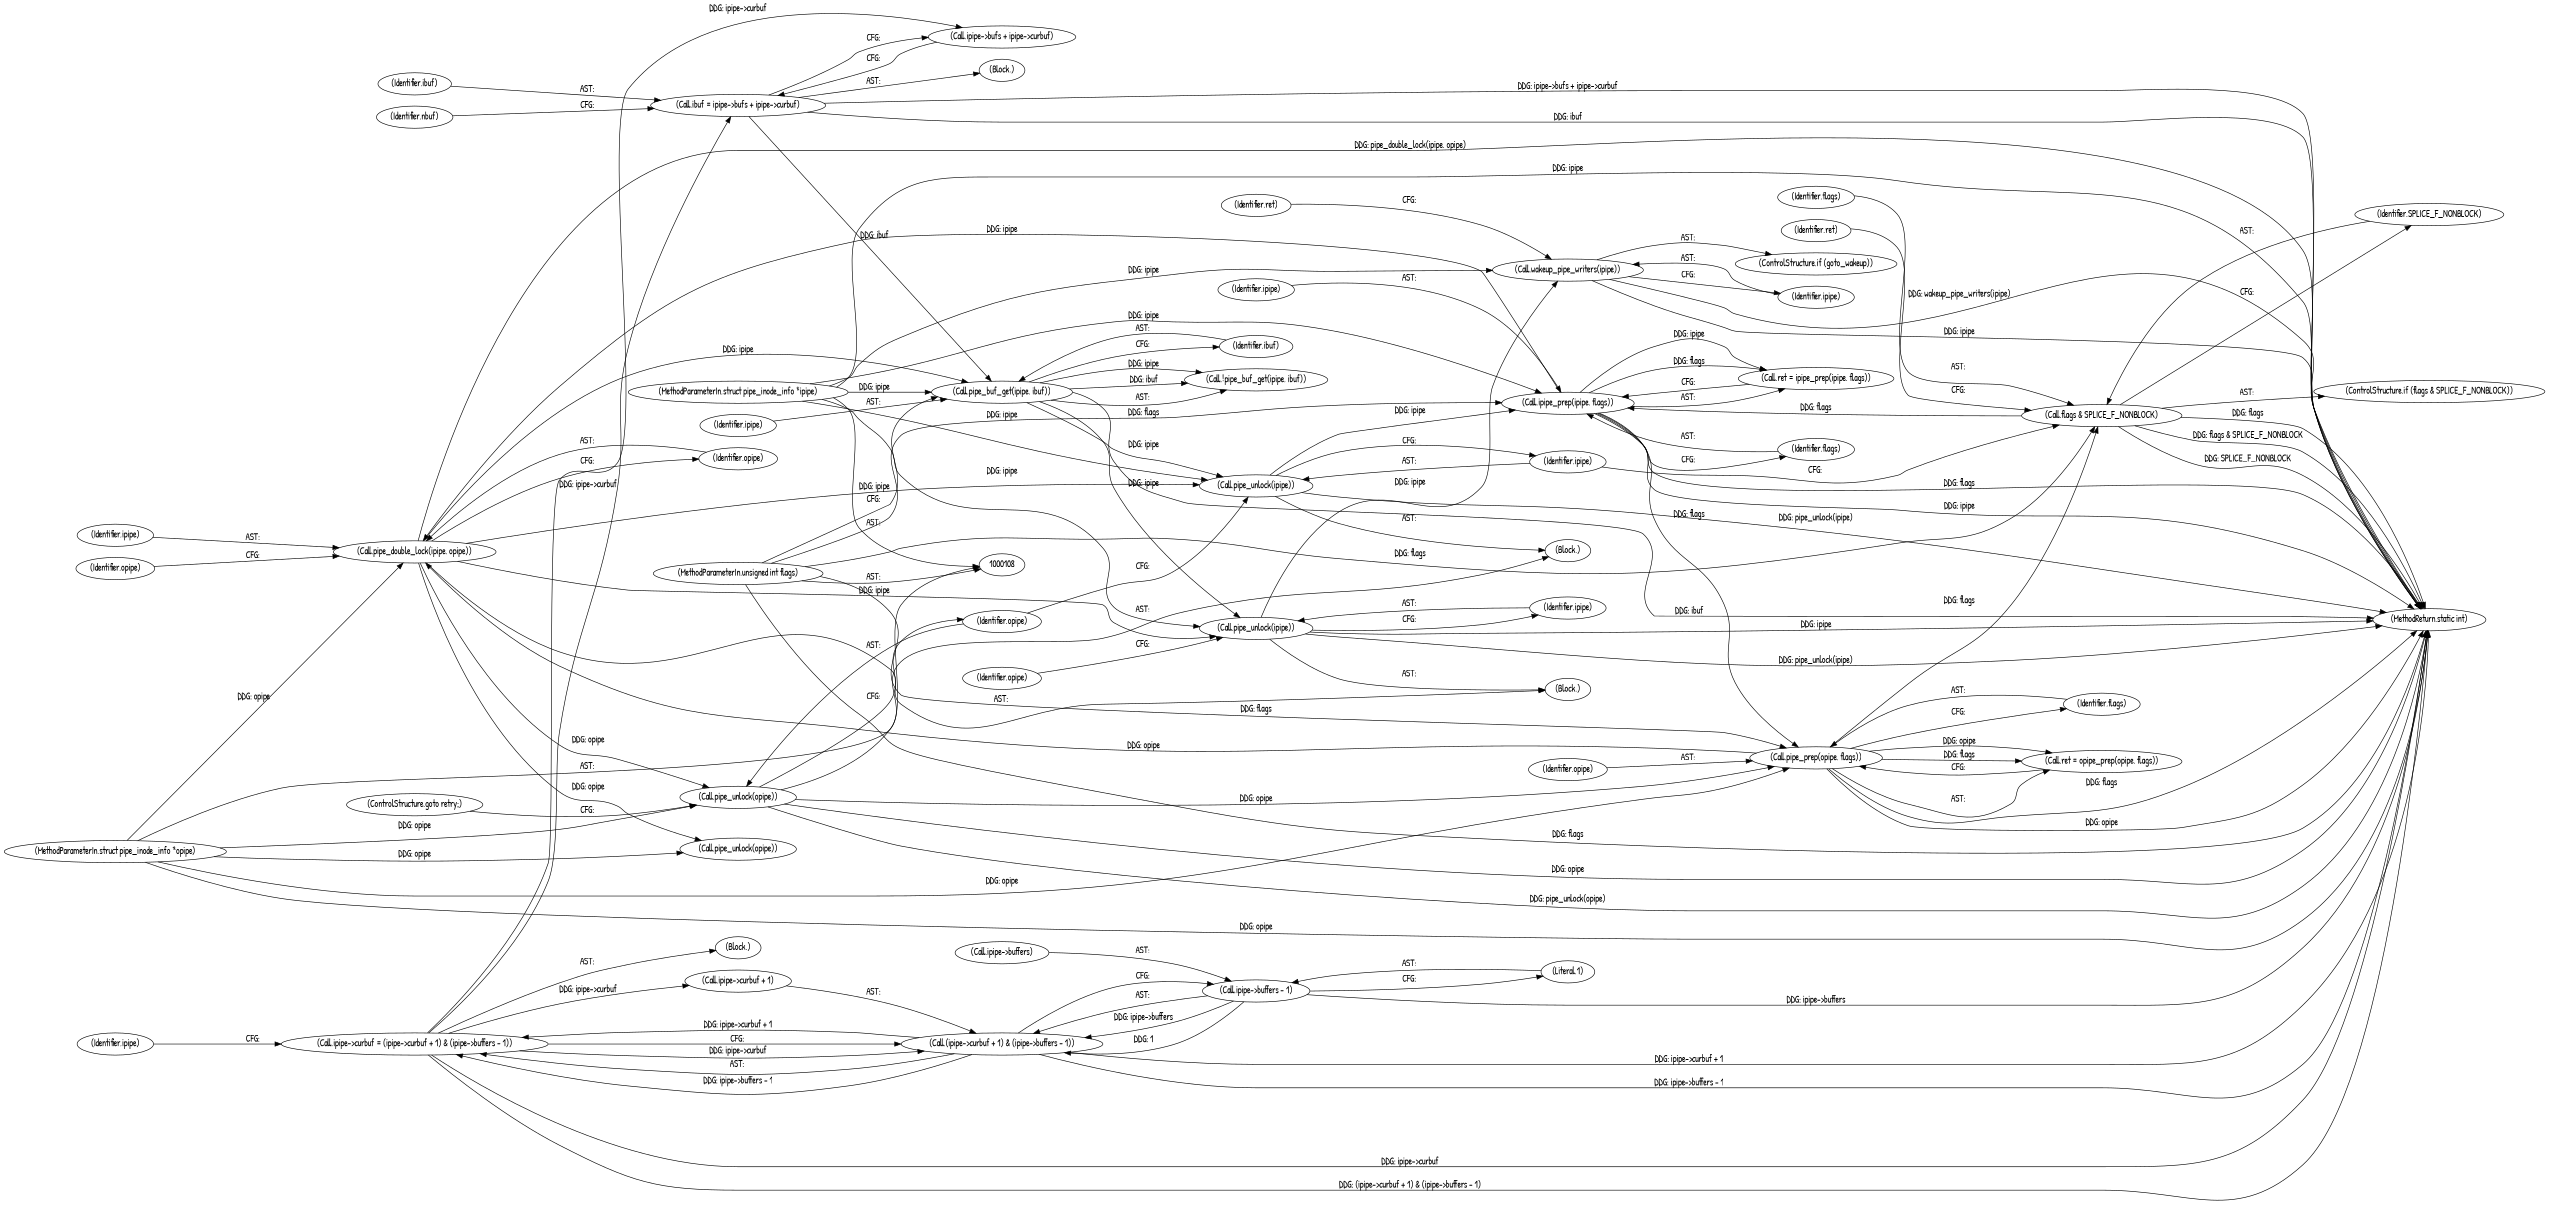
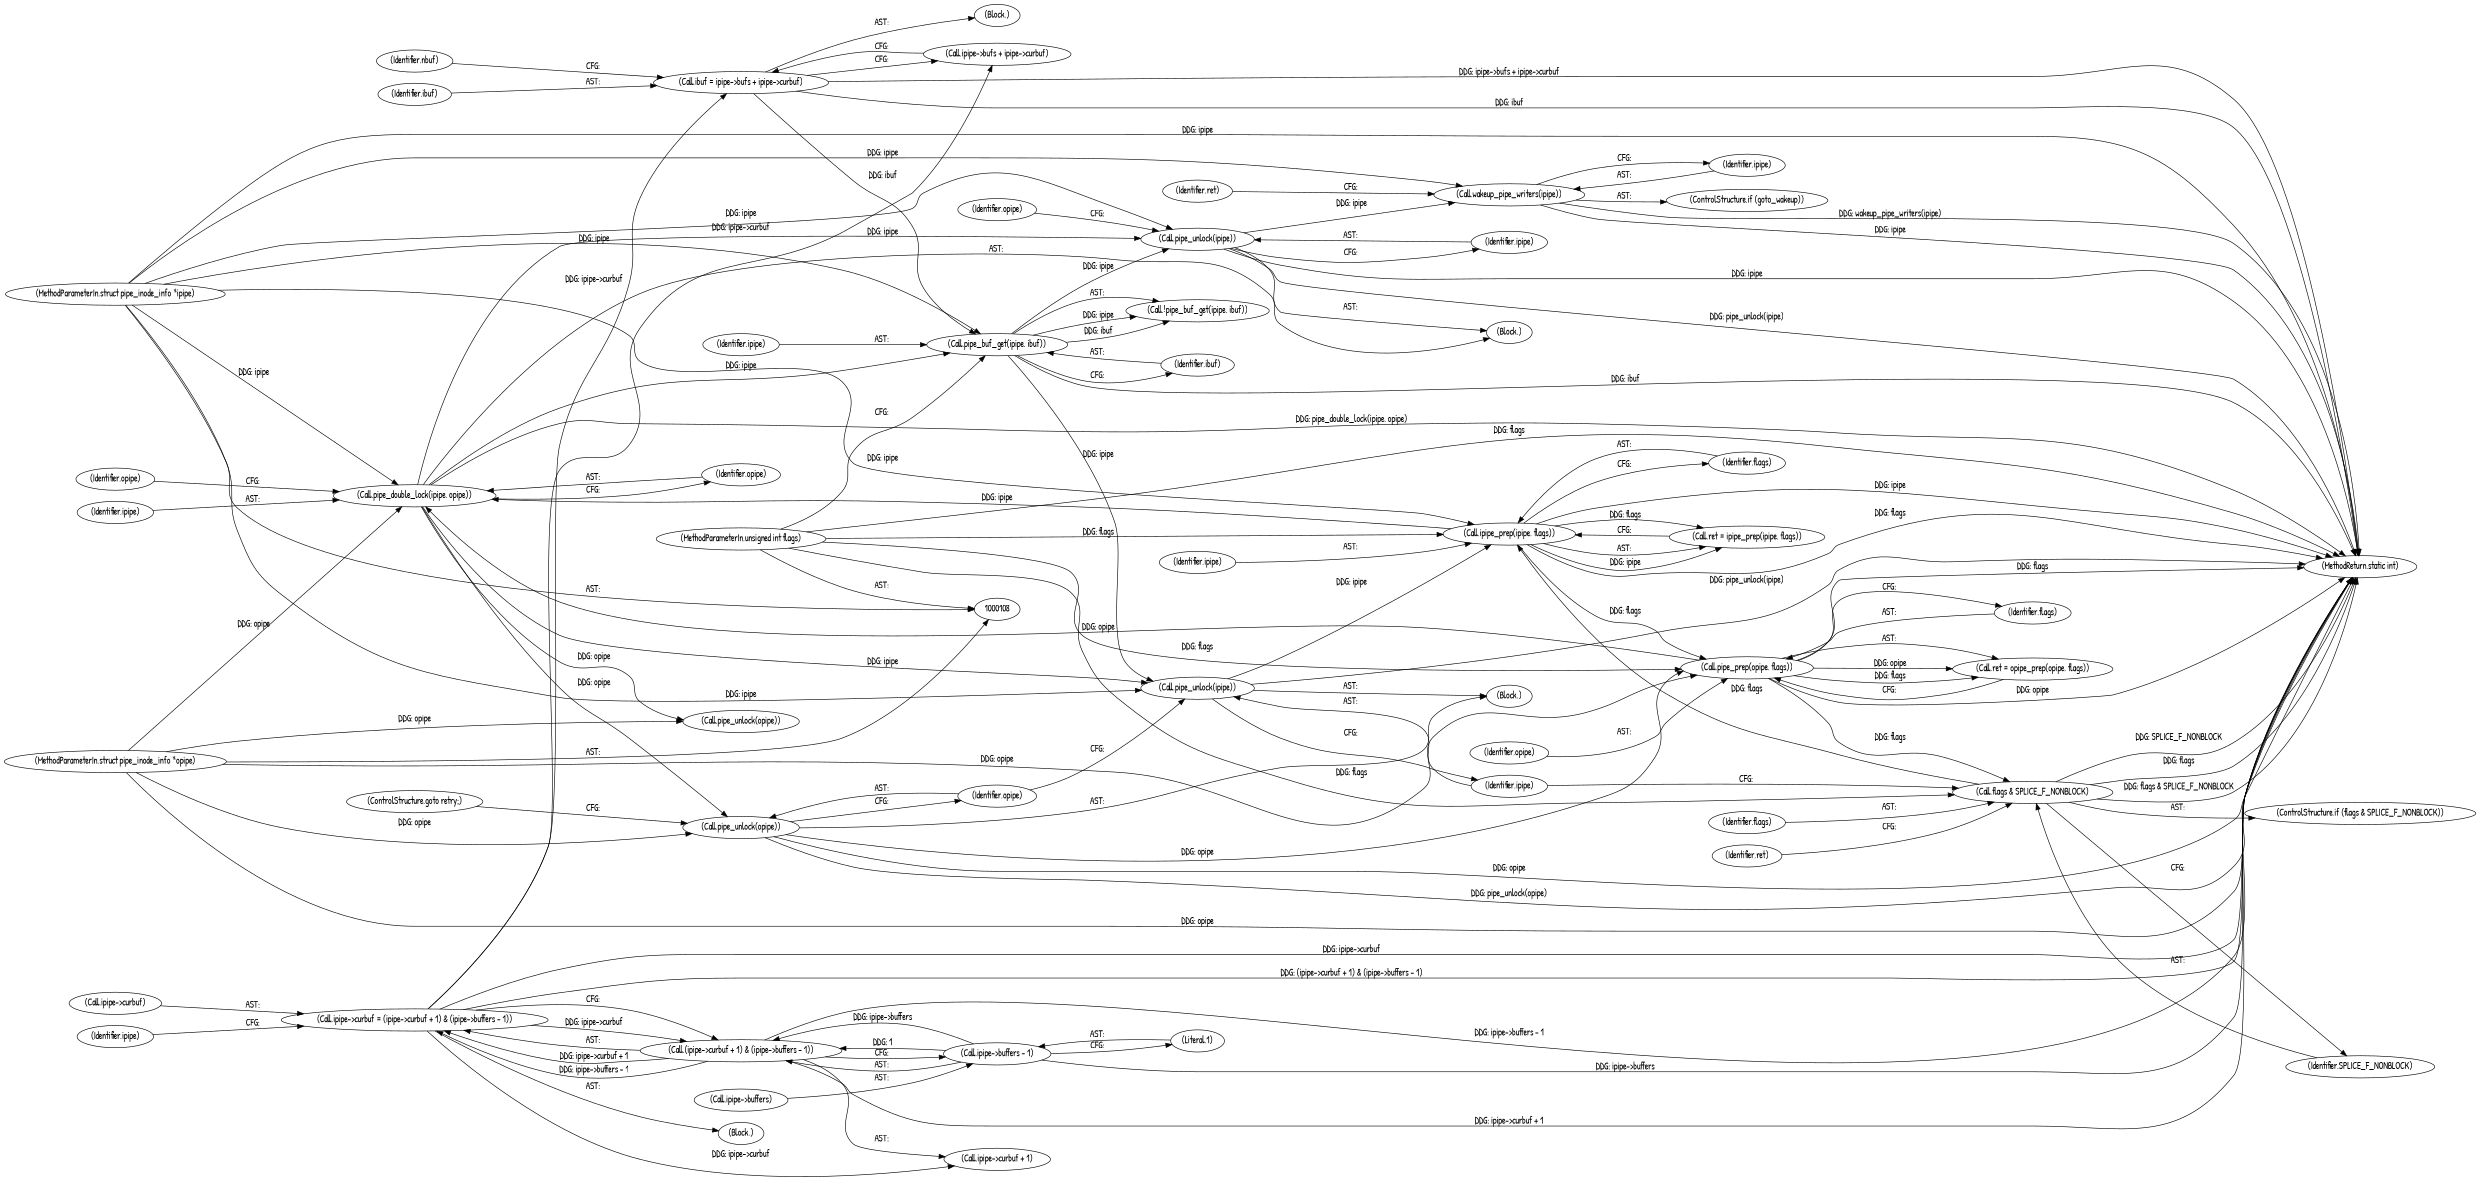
edge "(MethodParameterIn,struct pipe_inode_info *ipipe)" -> "(Call,pipe_double_lock(ipipe, opipe))": added, label "DDG: ipipe"
edge "(Call,ipipe->curbuf + 1)" -> "(Call,(ipipe->curbuf + 1) & (ipipe->buffers - 1))": reversed
node "(Call,ipipe->curbuf)": added
